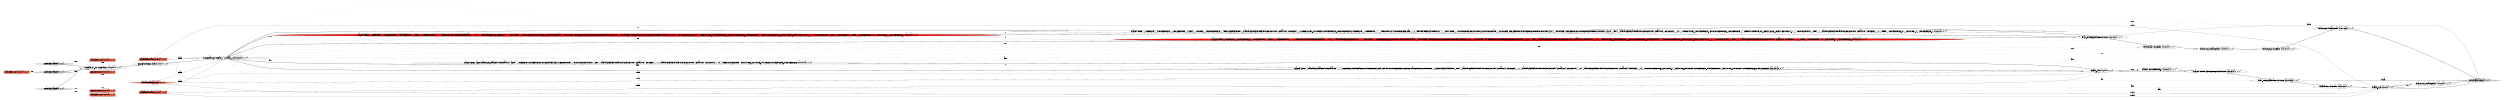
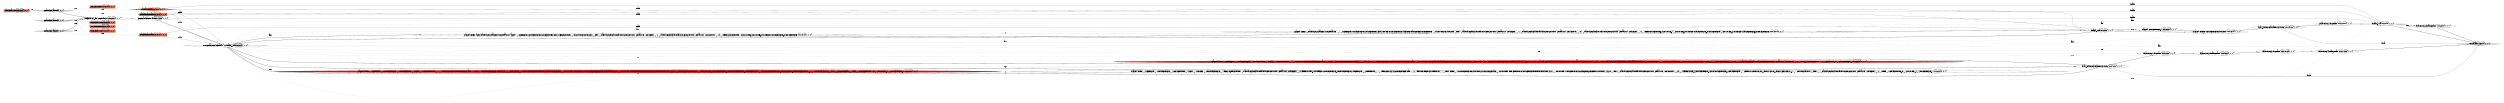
edge "OracleTableBase forTable@@@2@@@['1', '0', '0']" -> "forTable != null@@@21@@@['1', '1', '1']": now "JDBCPreparedStatement dbStat@@@4@@@['1', '1', '1']" -> "forTable != null@@@21@@@['1', '1', '1']"
